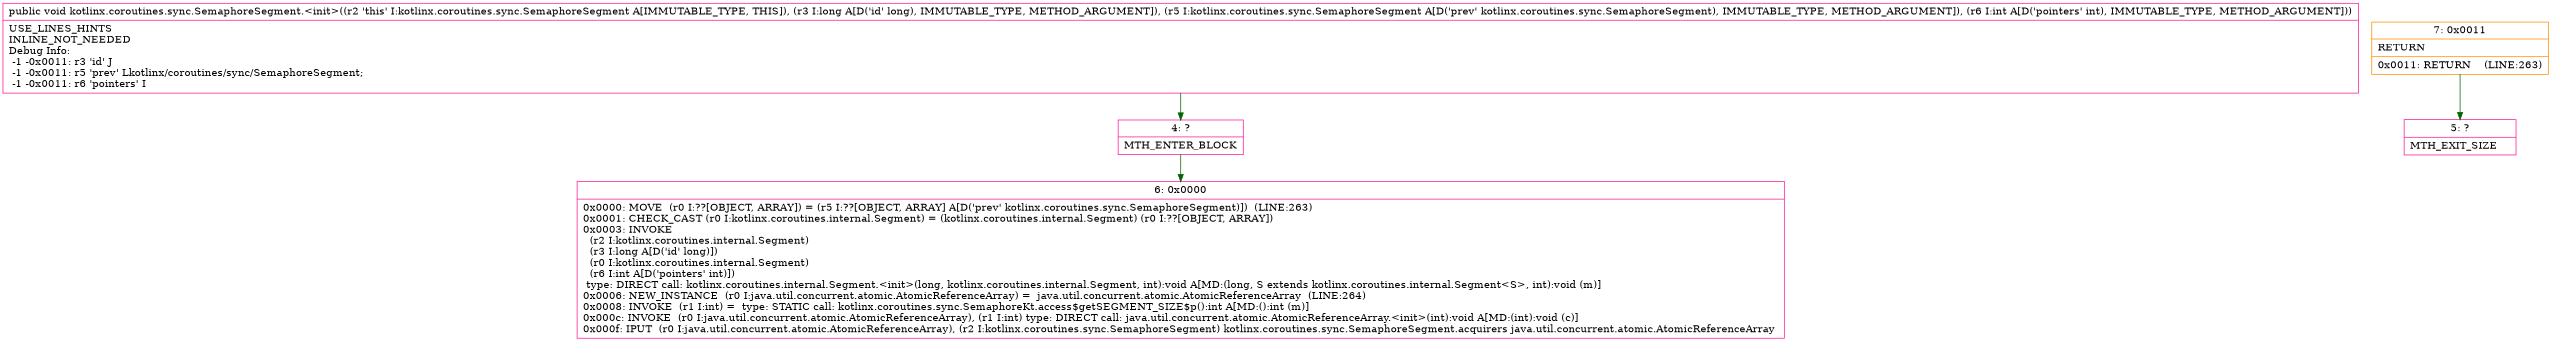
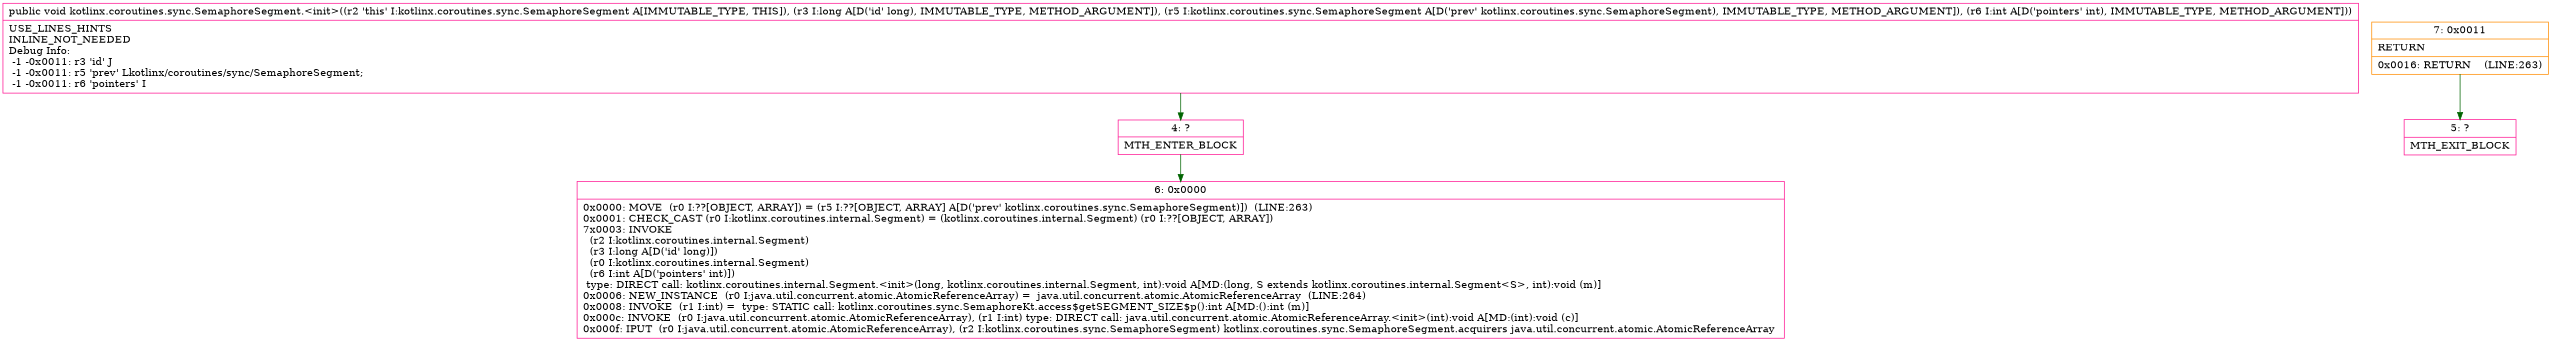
node "7: 0x0011": text "0x0011: RETURN    (LINE:263)" -> "0x0016: RETURN    (LINE:263)"
node "5: ?": text "MTH_EXIT_SIZE" -> "MTH_EXIT_BLOCK"
node "6: 0x0000": text "0x0003: INVOKE" -> "7x0003: INVOKE"
